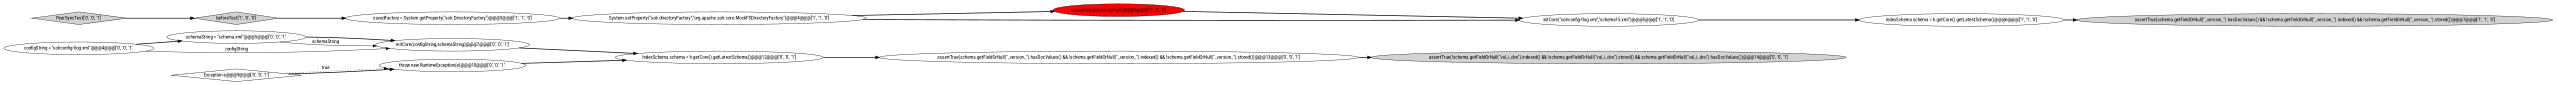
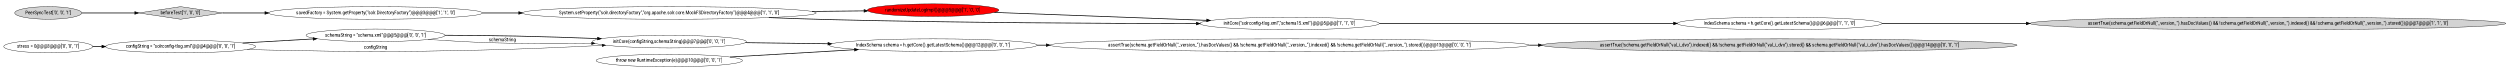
node "PeerSyncTest['0', '0', '1']": shape diamond -> ellipse
node "stress = 0@@@3@@@['0', '0', '1']": added
node "Exception e@@@9@@@['0', '0', '1']": removed
